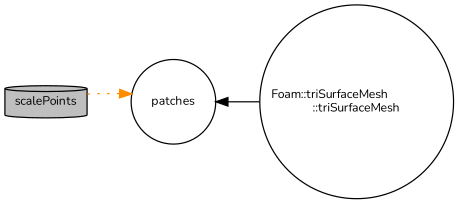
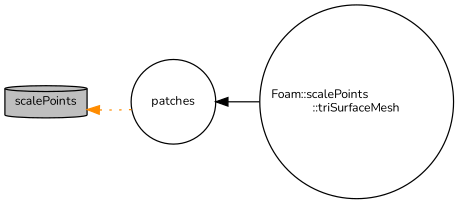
edge "scalePoints" -> "patches": reversed
node "Foam::triSurfaceMesh ::triSurfaceMesh": label "Foam::triSurfaceMesh ::triSurfaceMesh" -> "Foam::scalePoints ::triSurfaceMesh"
